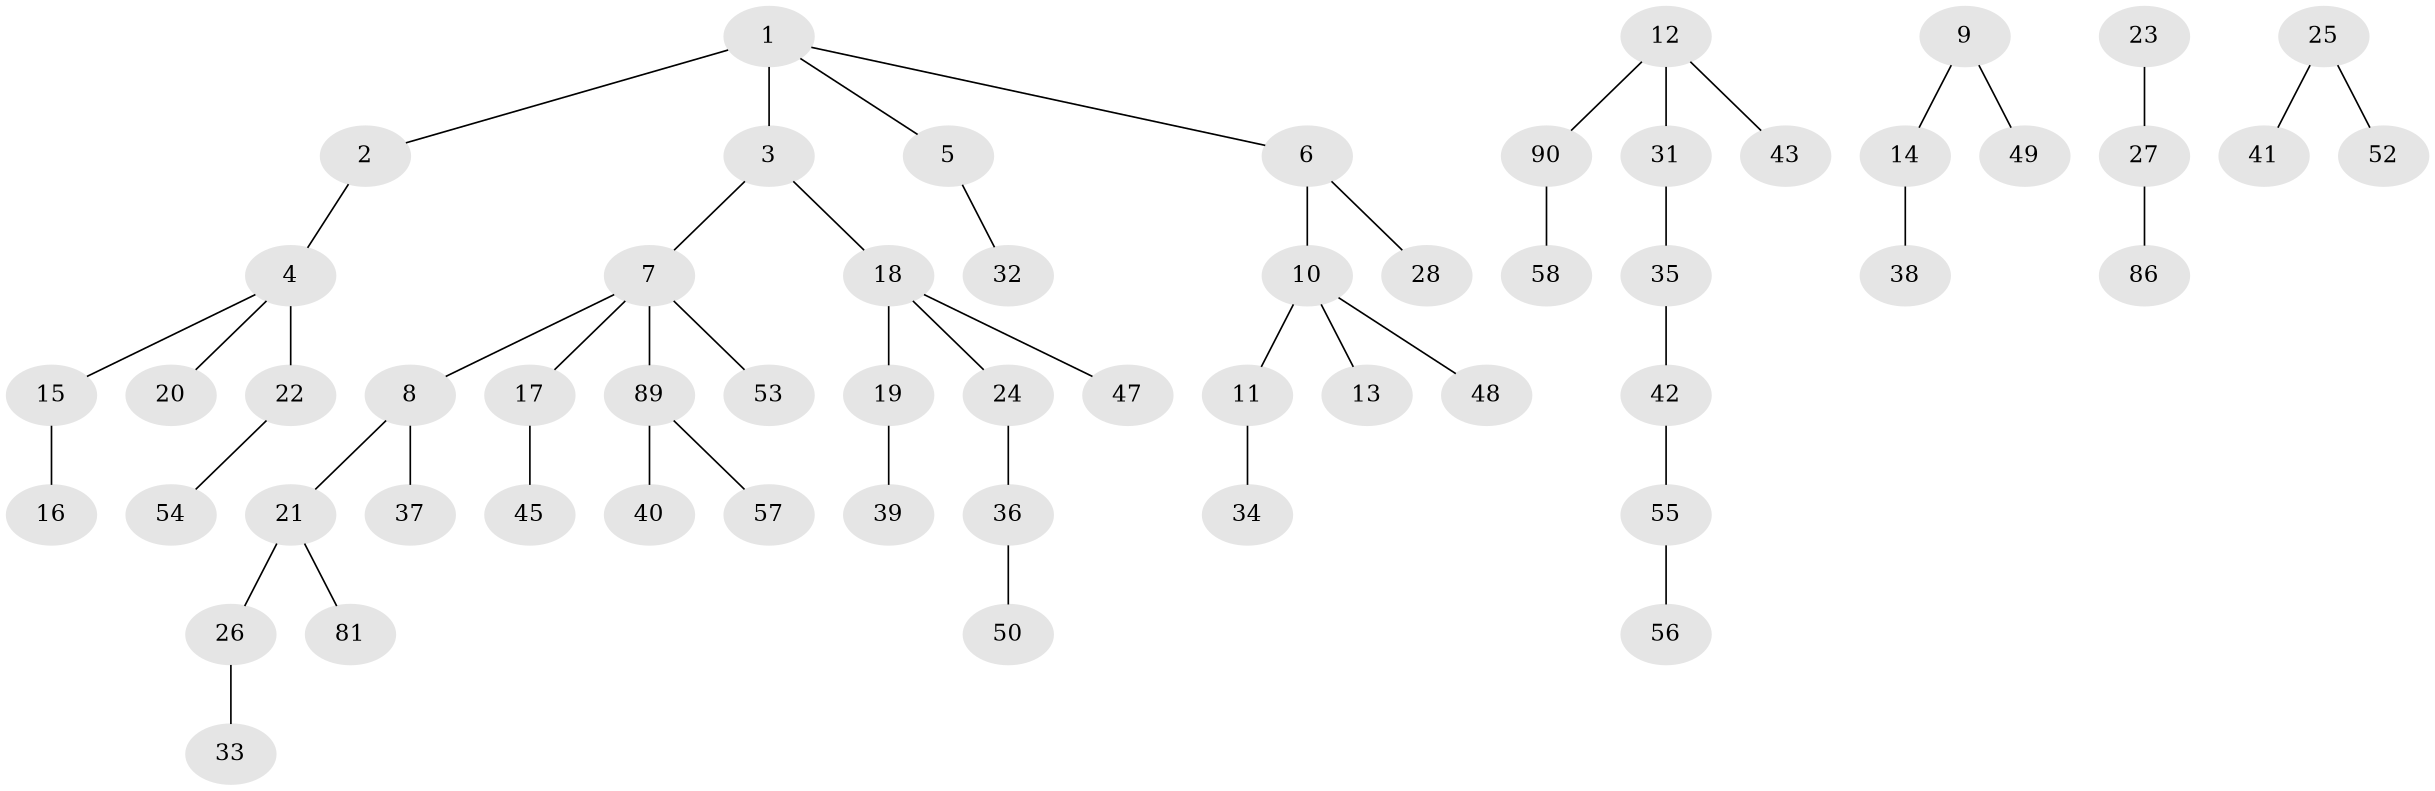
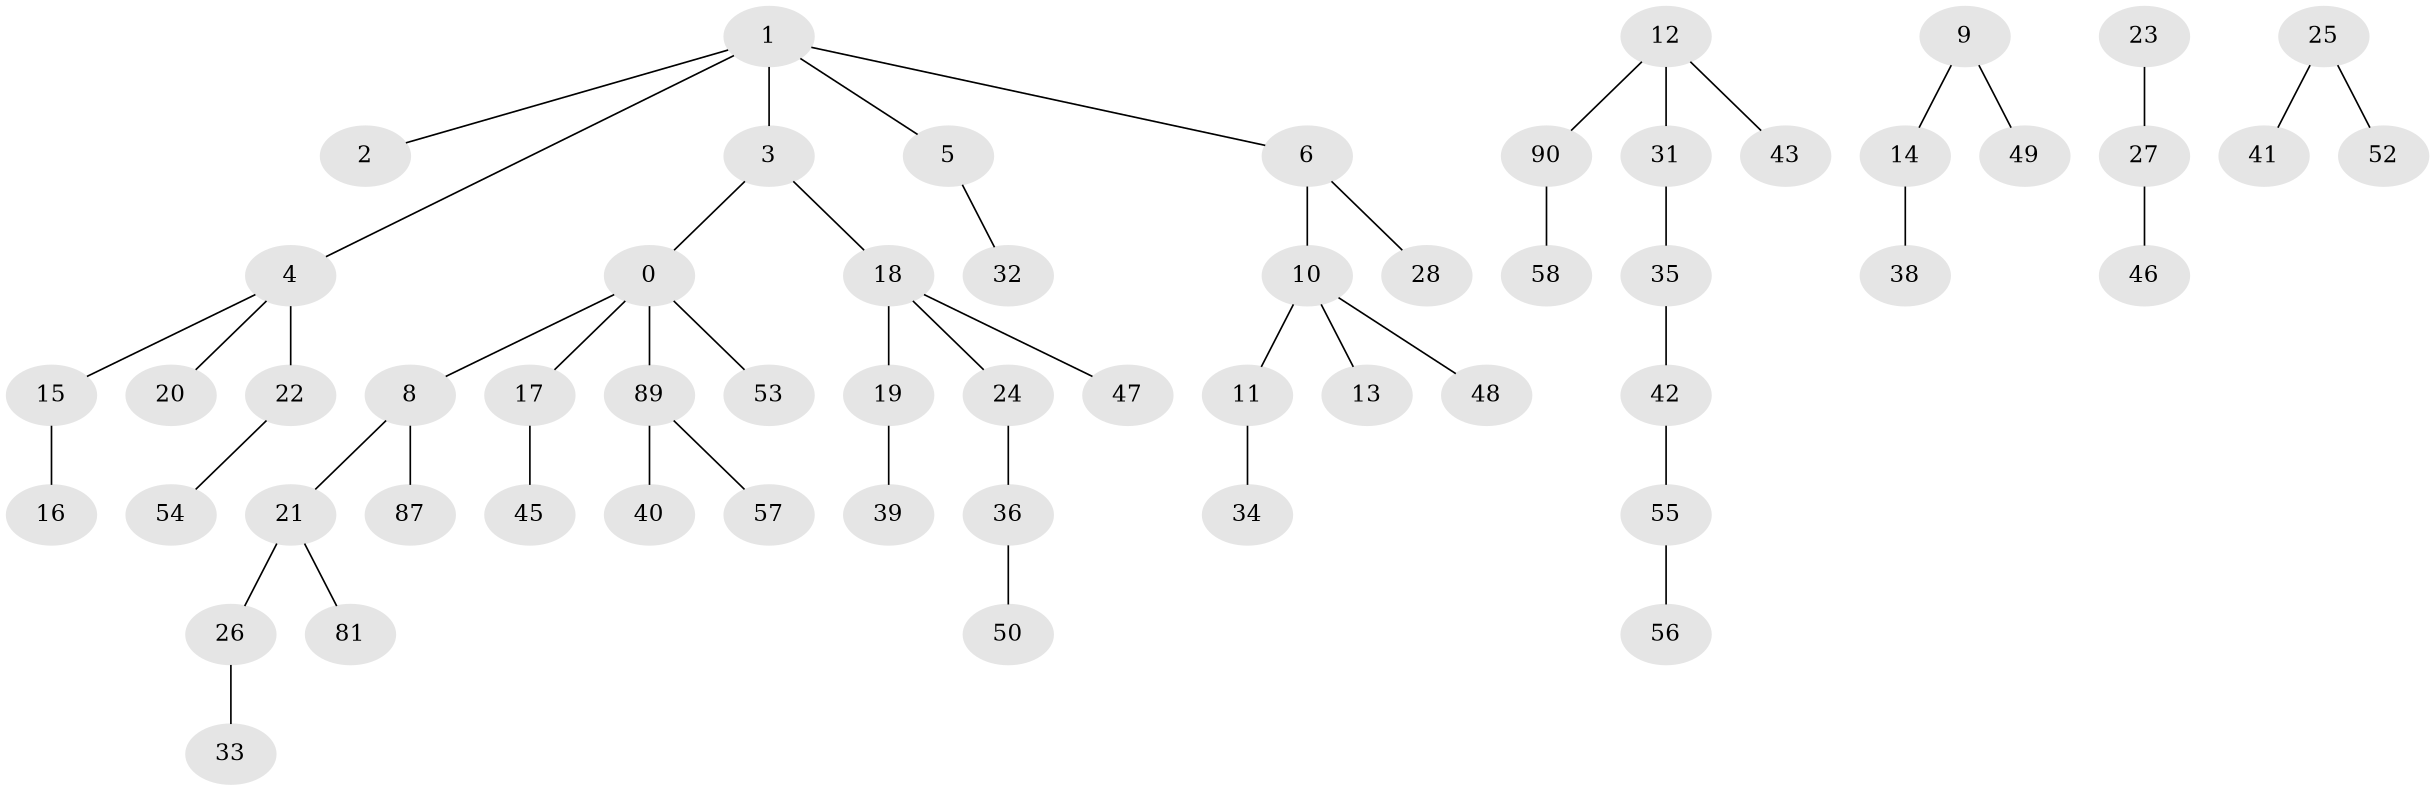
edge "2" -- "4": now "1" -- "4"
node "7": label "7" -> "0"
node "86": label "86" -> "46"
node "37": label "37" -> "87"
